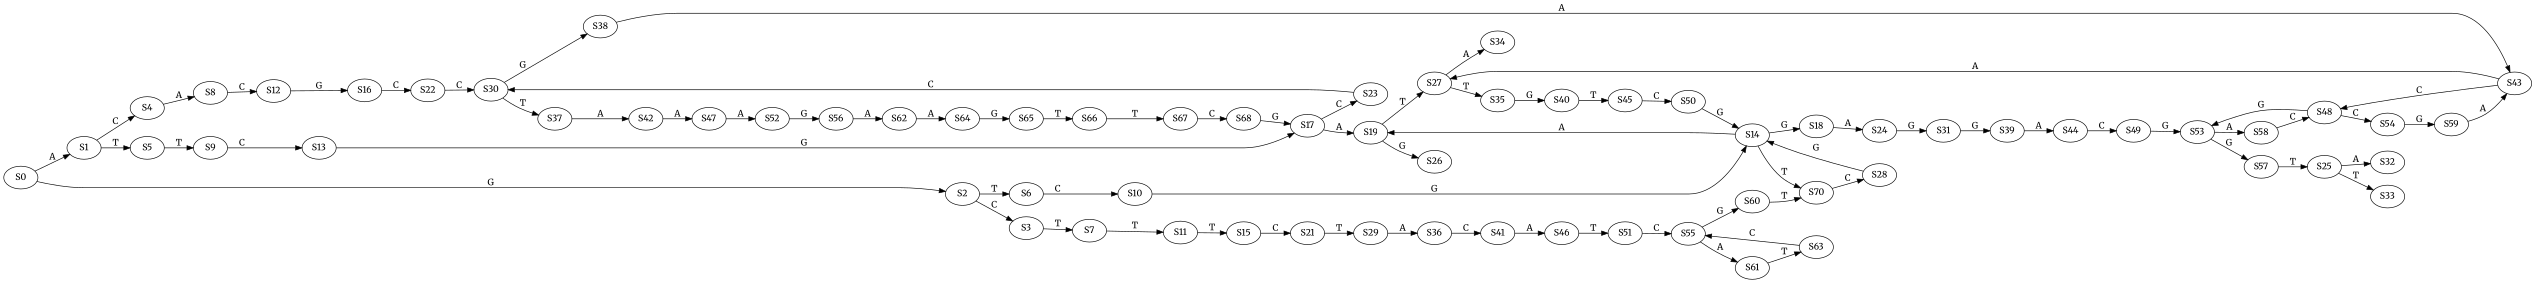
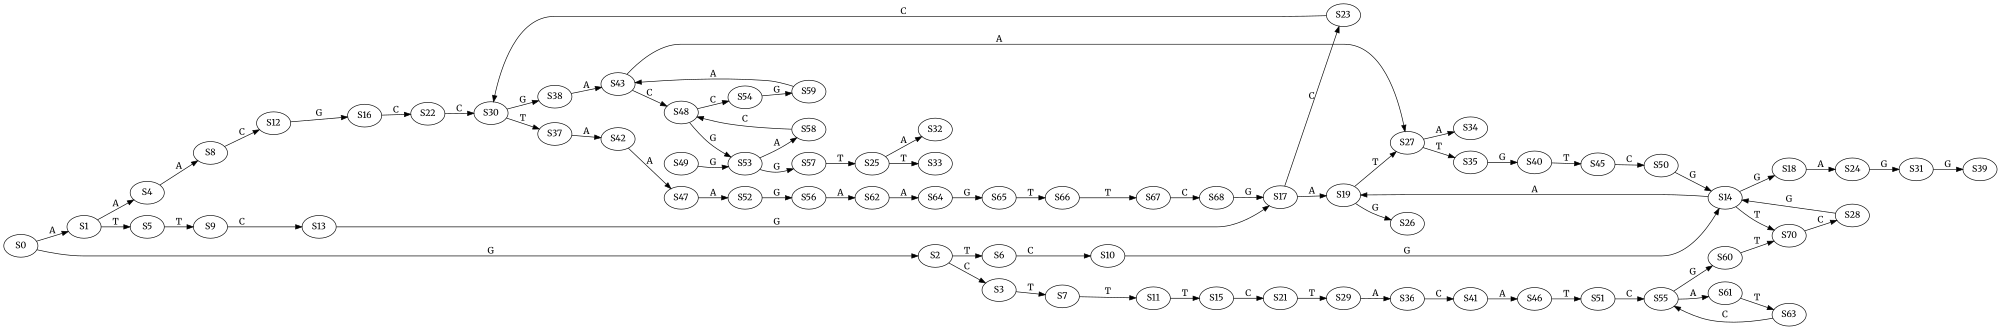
edge "S1" -> "S4": label "C" -> "A"
node "S44": removed
